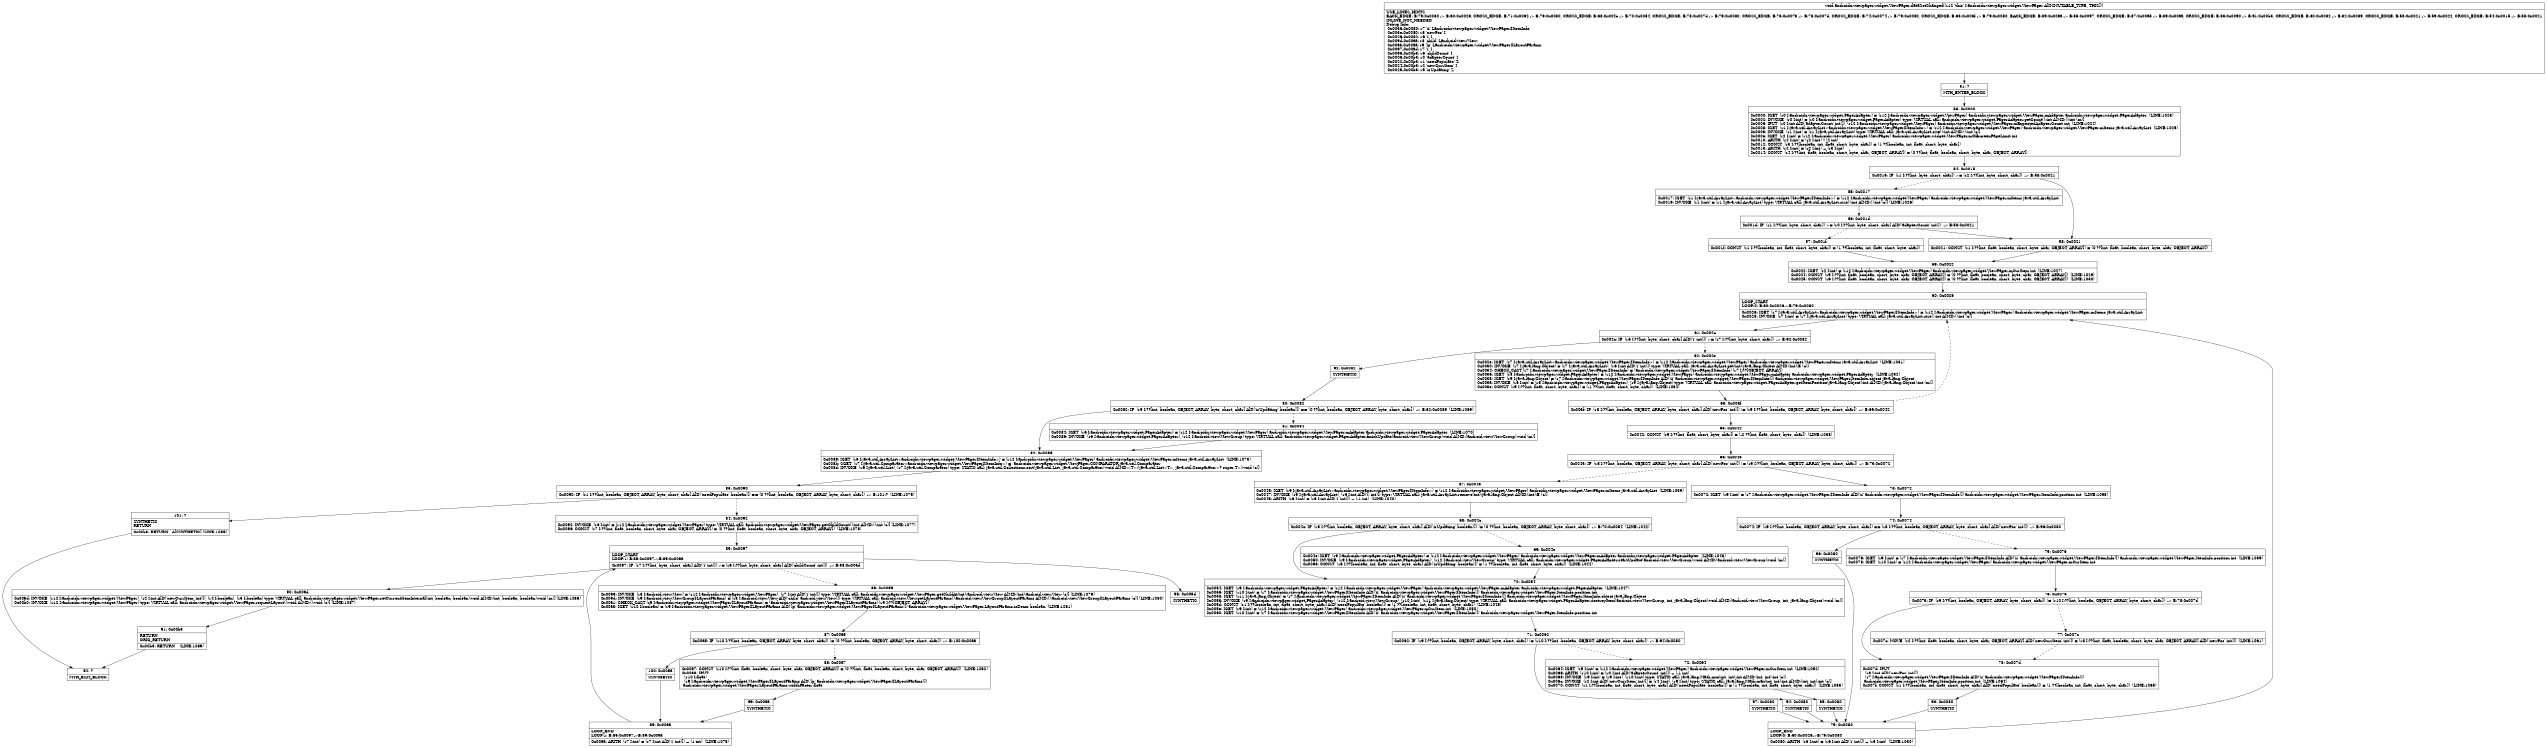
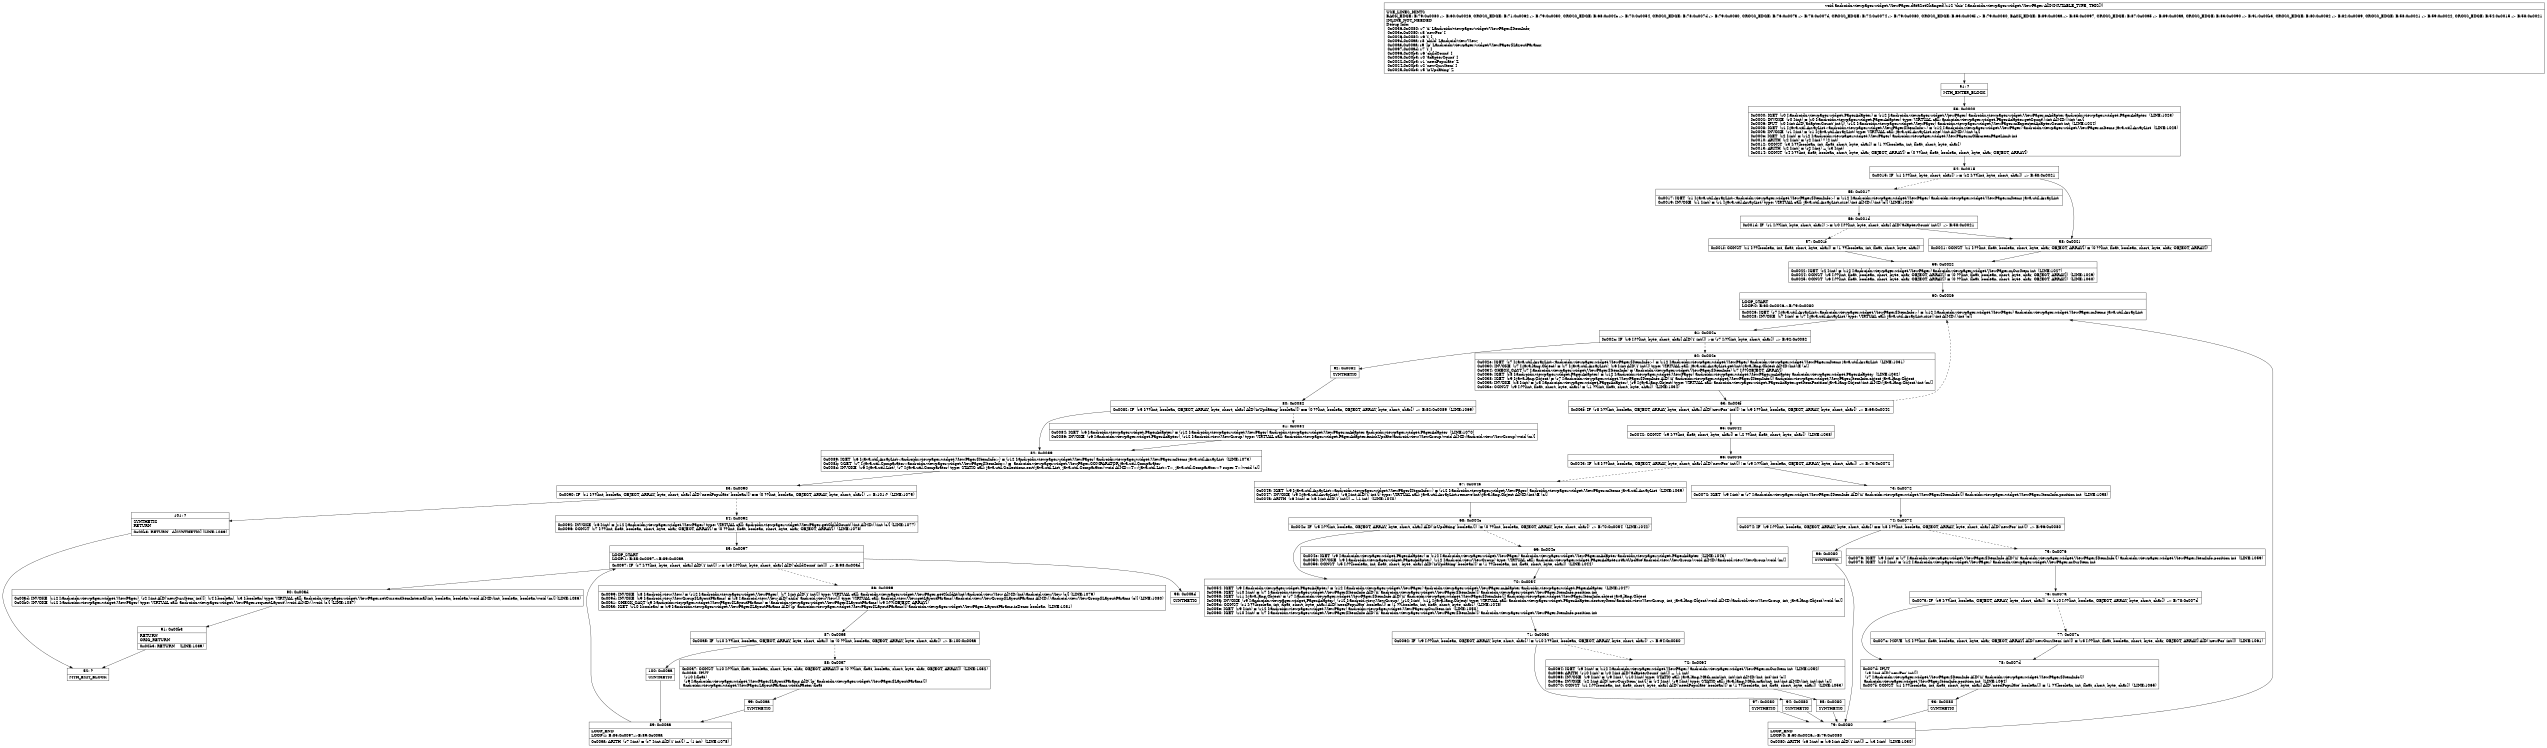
edge "77: 0x007c" -> "78: 0x007d": style dashed -> solid
